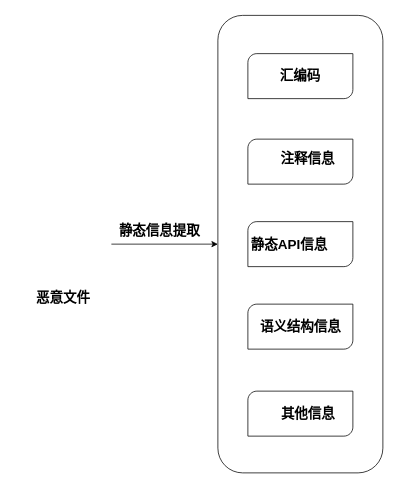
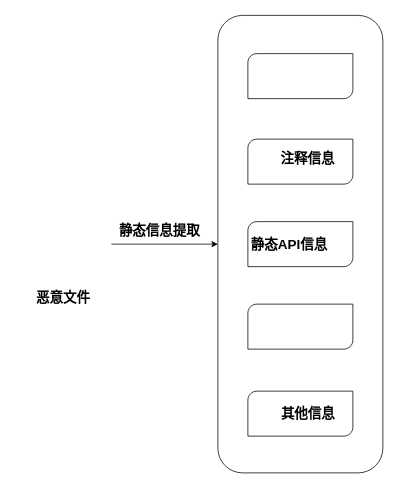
node "汇编码": removed
node "语义结构信息": removed
